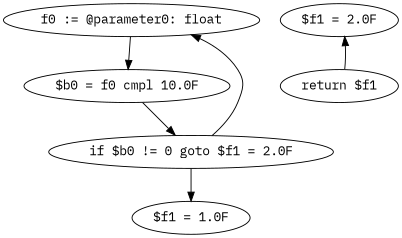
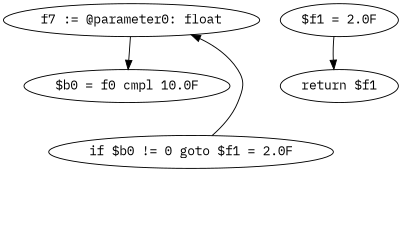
node "f0 := @parameter0: float": label "f0 := @parameter0: float" -> "f7 := @parameter0: float"
edge "return $f1" -> "$f1 = 2.0F": reversed
edge "$b0 = f0 cmpl 10.0F" -> "if $b0 != 0 goto $f1 = 2.0F": removed
node "$f1 = 1.0F": removed
